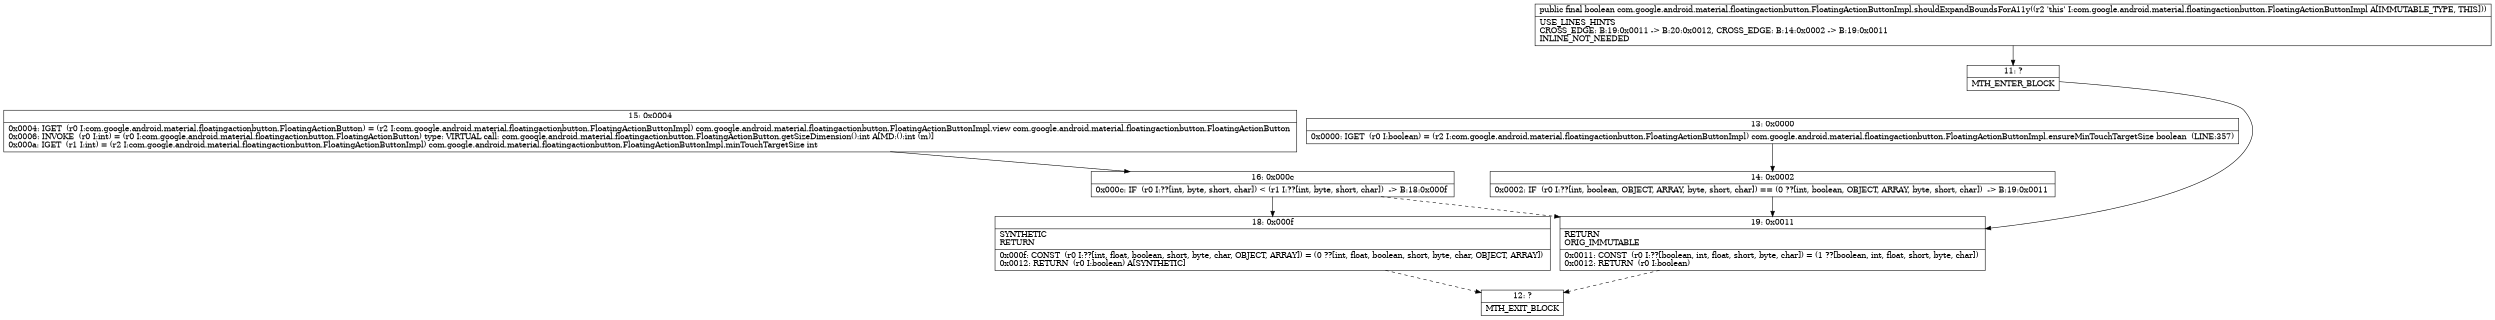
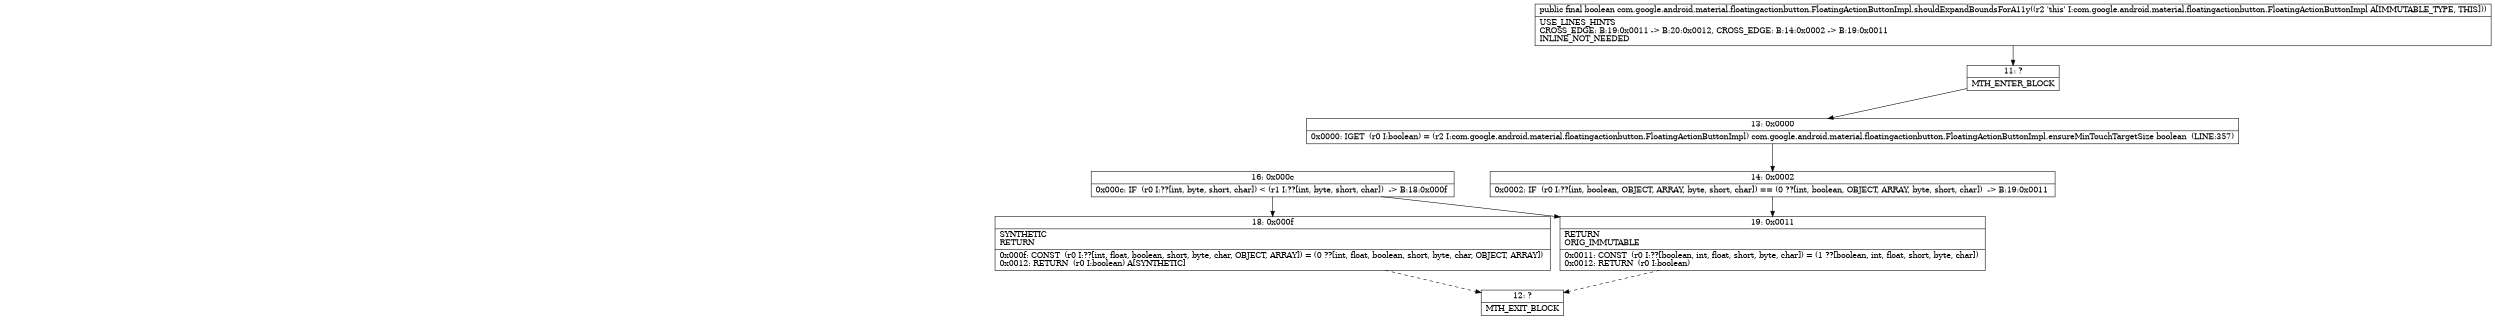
node "15: 0x0004": removed
edge "11: ?" -> "19: 0x0011": now "11: ?" -> "13: 0x0000"
edge "16: 0x000c" -> "19: 0x0011": style dashed -> solid
